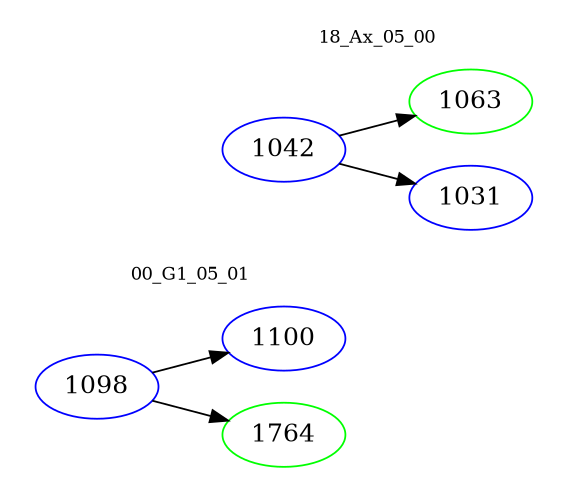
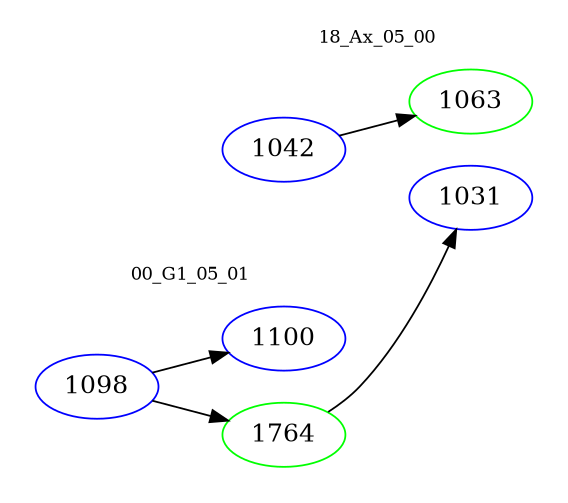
edge "1042" -> "1031": now "1764" -> "1031"
